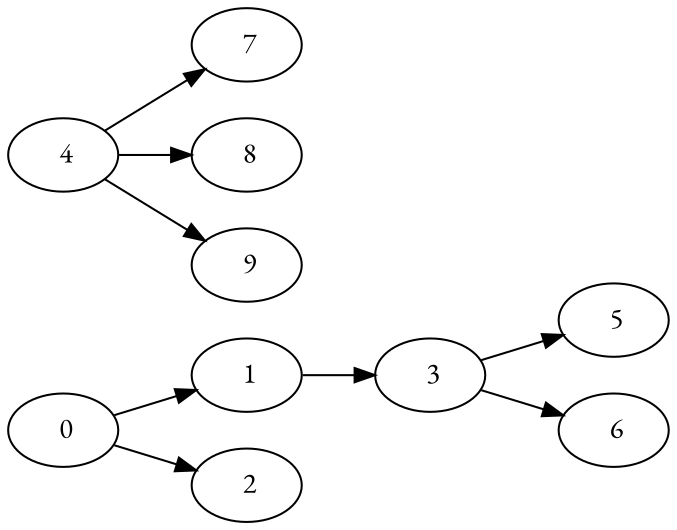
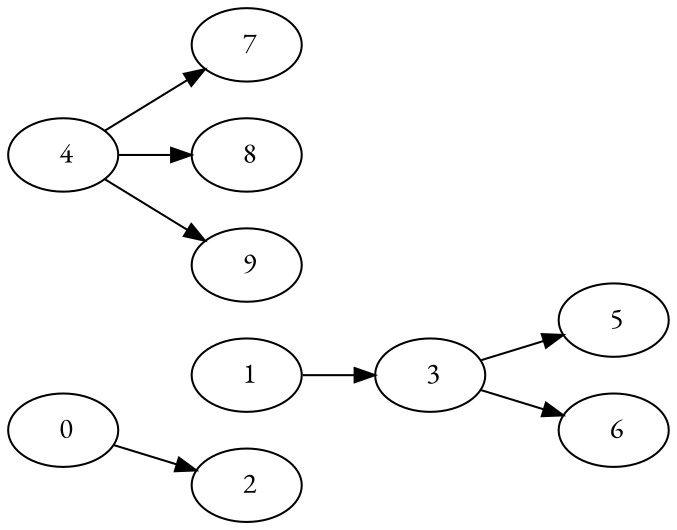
edge "0" -> "1": removed
